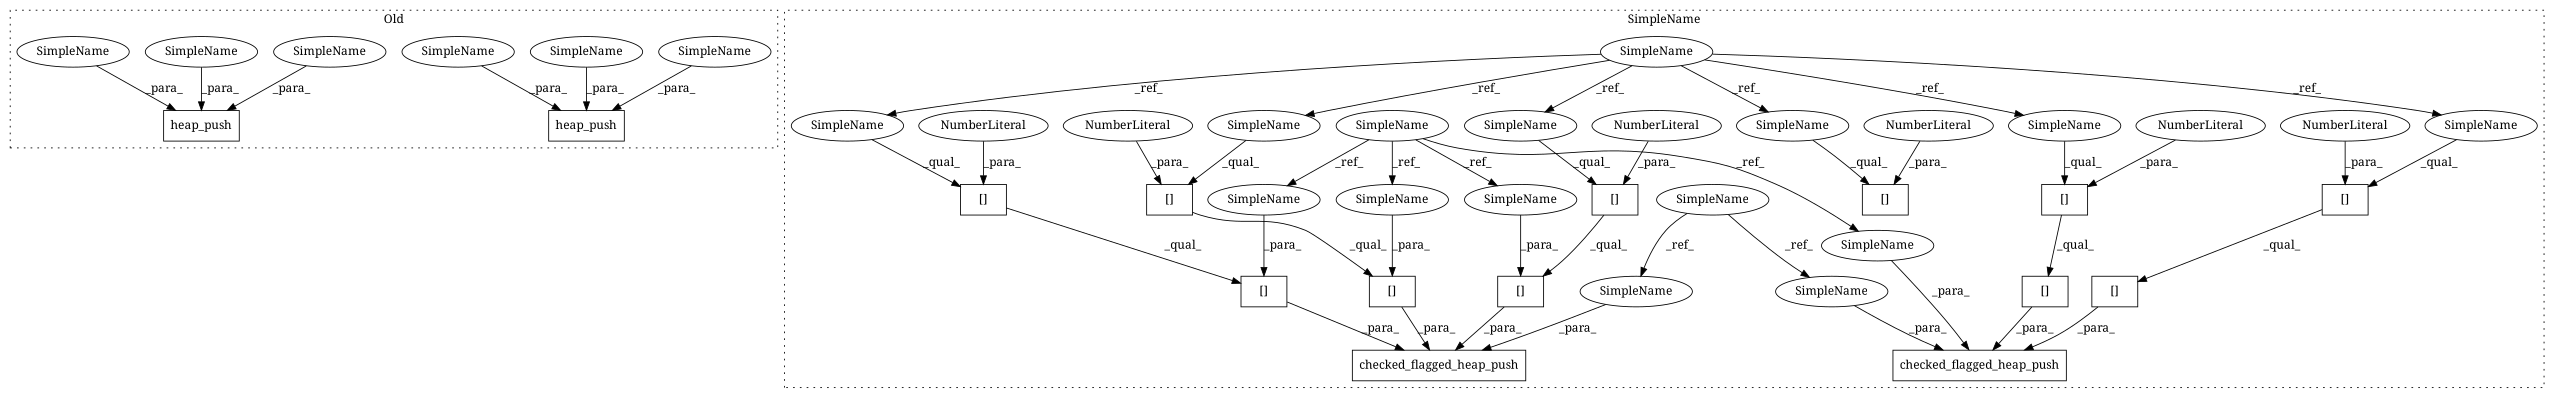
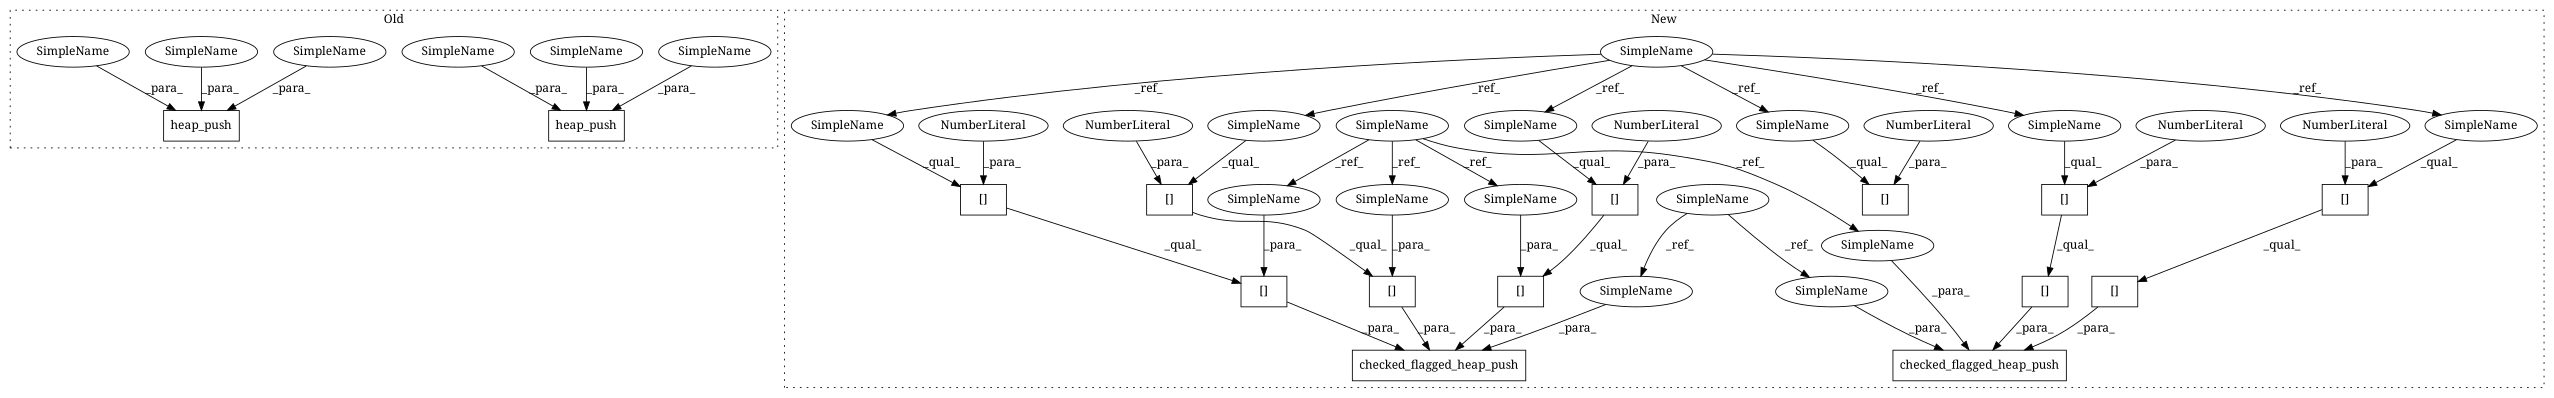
cluster "SimpleName": label "SimpleName" -> "New"
